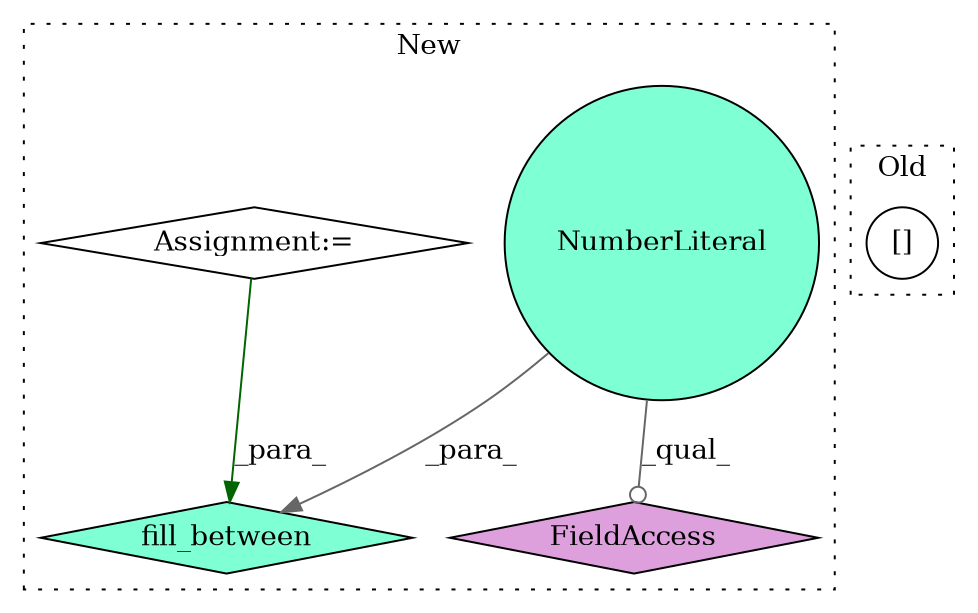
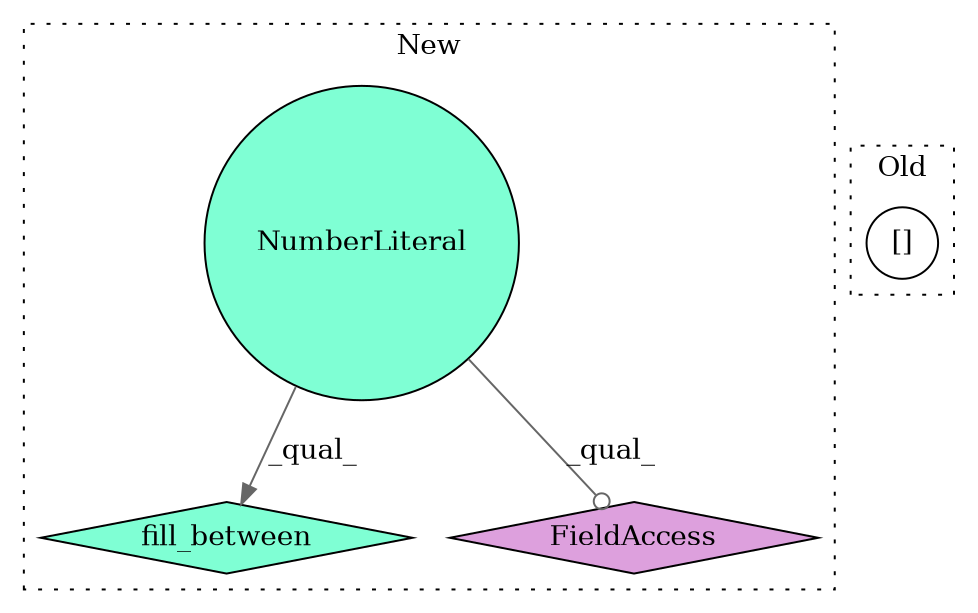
node "Assignment:=": removed
edge "NumberLiteral" -> "fill_between": label "_para_" -> "_qual_"
